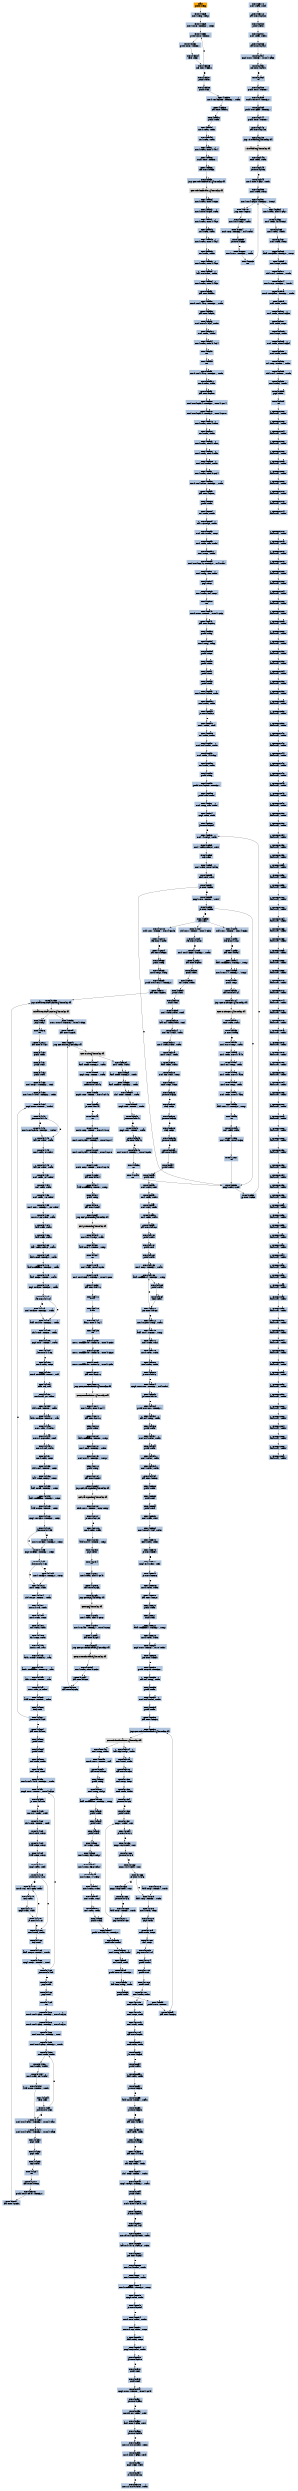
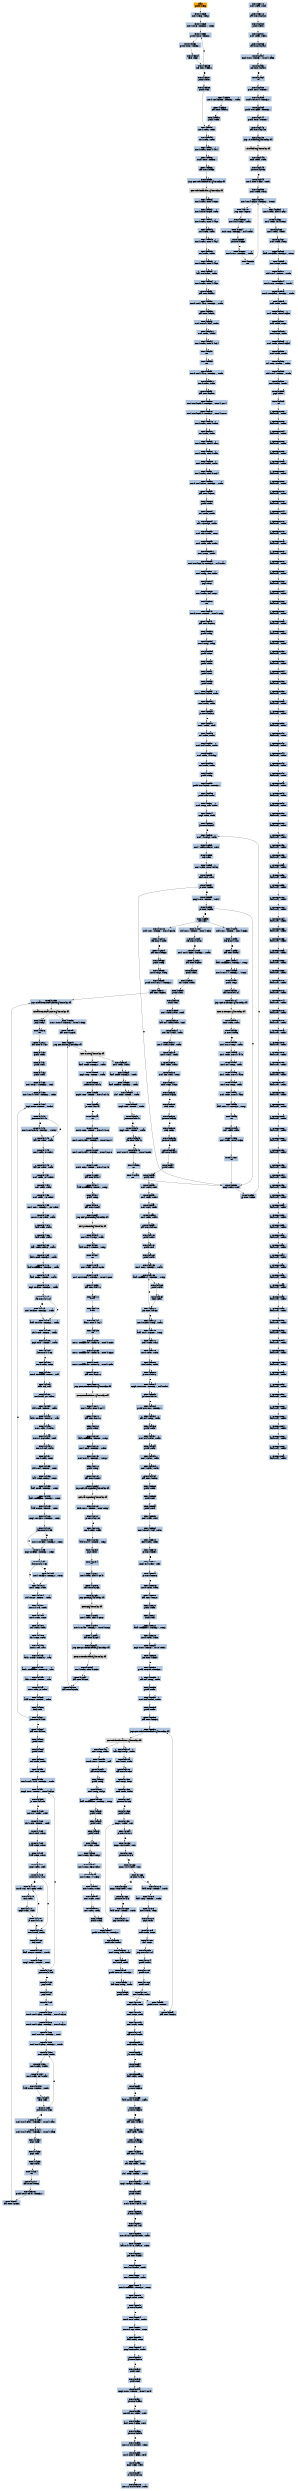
edge "0x00473338 pushl %esi" -> "0x00473339 movl $0x46d3e8<UINT32>, %eax": now "0x00473338 pushl %esi" -> "0x0040adbd movl %eax, %ebx"
node "0x00000016 addb %al, (%eax)": added
edge "0x00407c66 je 0x00407c76" -> "0x00407c79 addl $0x2<UINT8>, %edx": now "0x00407c66 je 0x00407c76" -> "0x00407c76 addl $0x2<UINT8>, %edx"
edge "0x00404237 addl $0x8<UINT8>, %edx" -> "0x0040423d movl $0x478ac1<UINT32>, 0x00478ac1": now "0x00404237 addl $0x8<UINT8>, %edx" -> "0x0040423a decl %esi"
